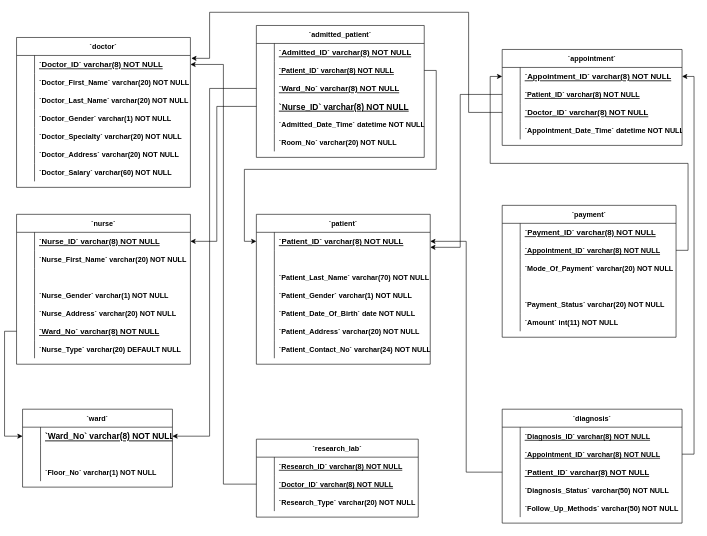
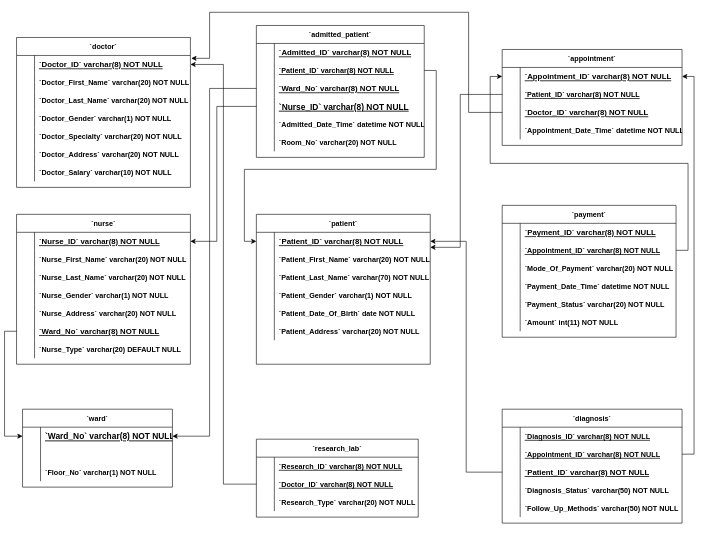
node "`Doctor_Salary` varchar(60) NOT NULL": label "`Doctor_Salary` varchar(60) NOT NULL" -> "`Doctor_Salary` varchar(10) NOT NULL"
node "`Patient_First_Name` varchar(20) NOT NULL": added
node "`Nurse_Last_Name` varchar(20) NOT NULL": added
node "`Payment_Date_Time` datetime NOT NULL": added
node "`Patient_Contact_No` varchar(24) NOT NULL": removed
